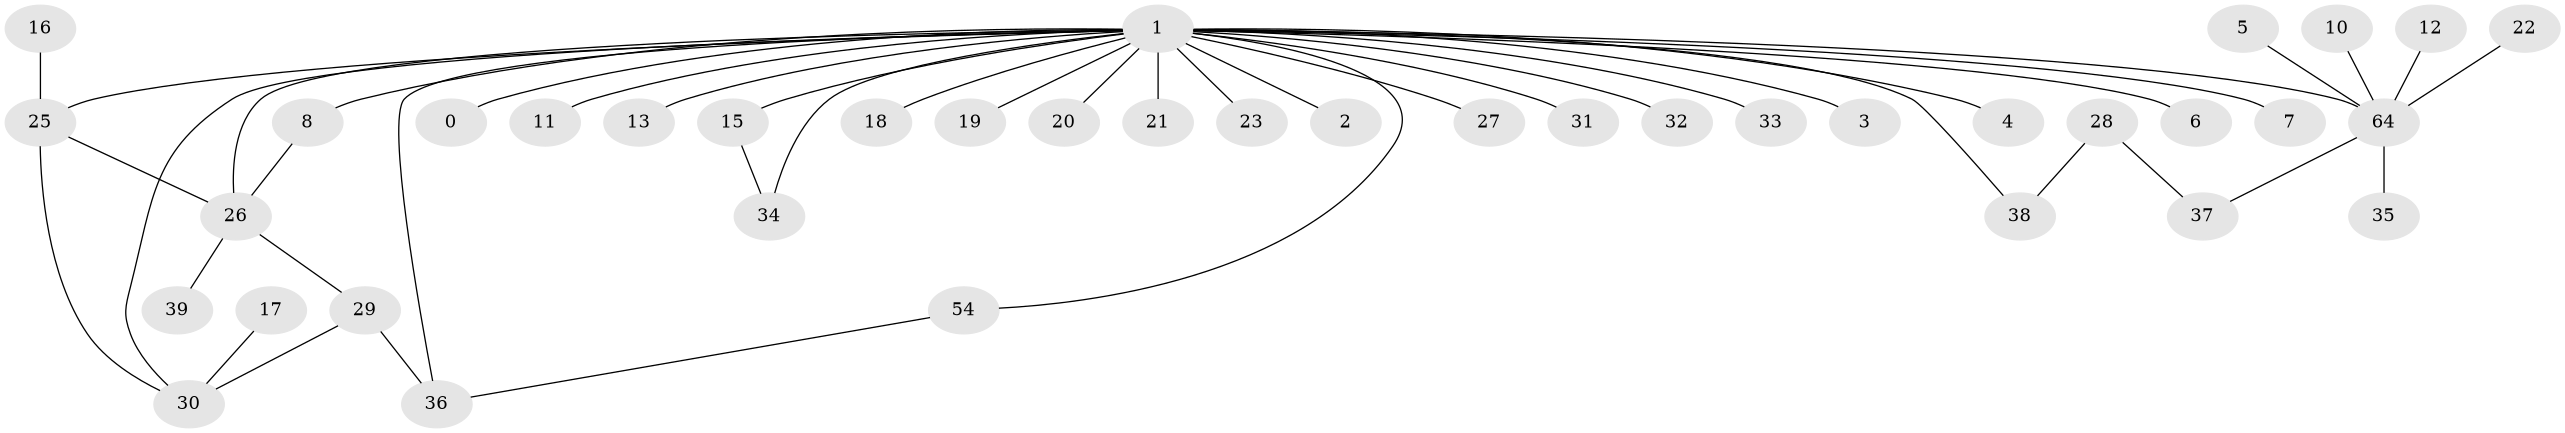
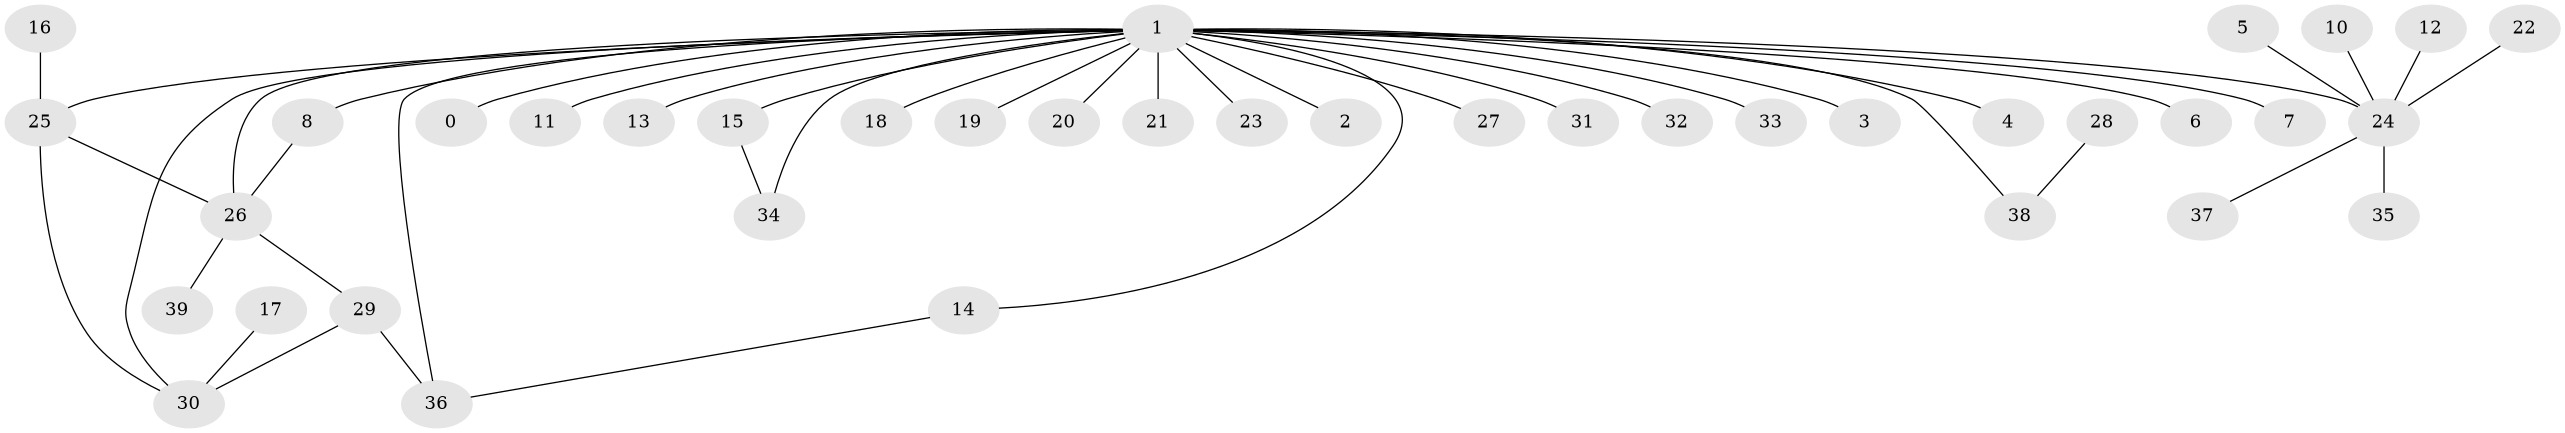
node "64": label "64" -> "24"
edge "28" -- "37": removed
node "54": label "54" -> "14"
